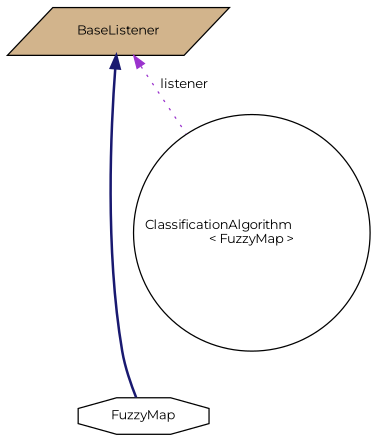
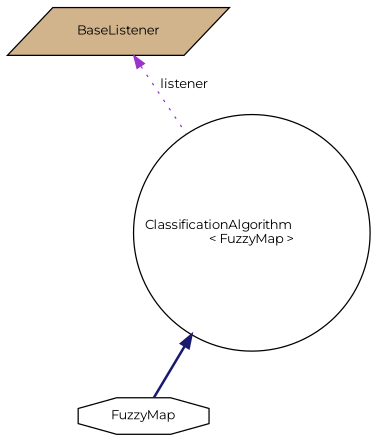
edge "FuzzyMap" -> "BaseListener": now "FuzzyMap" -> "ClassificationAlgorithm < FuzzyMap >"
